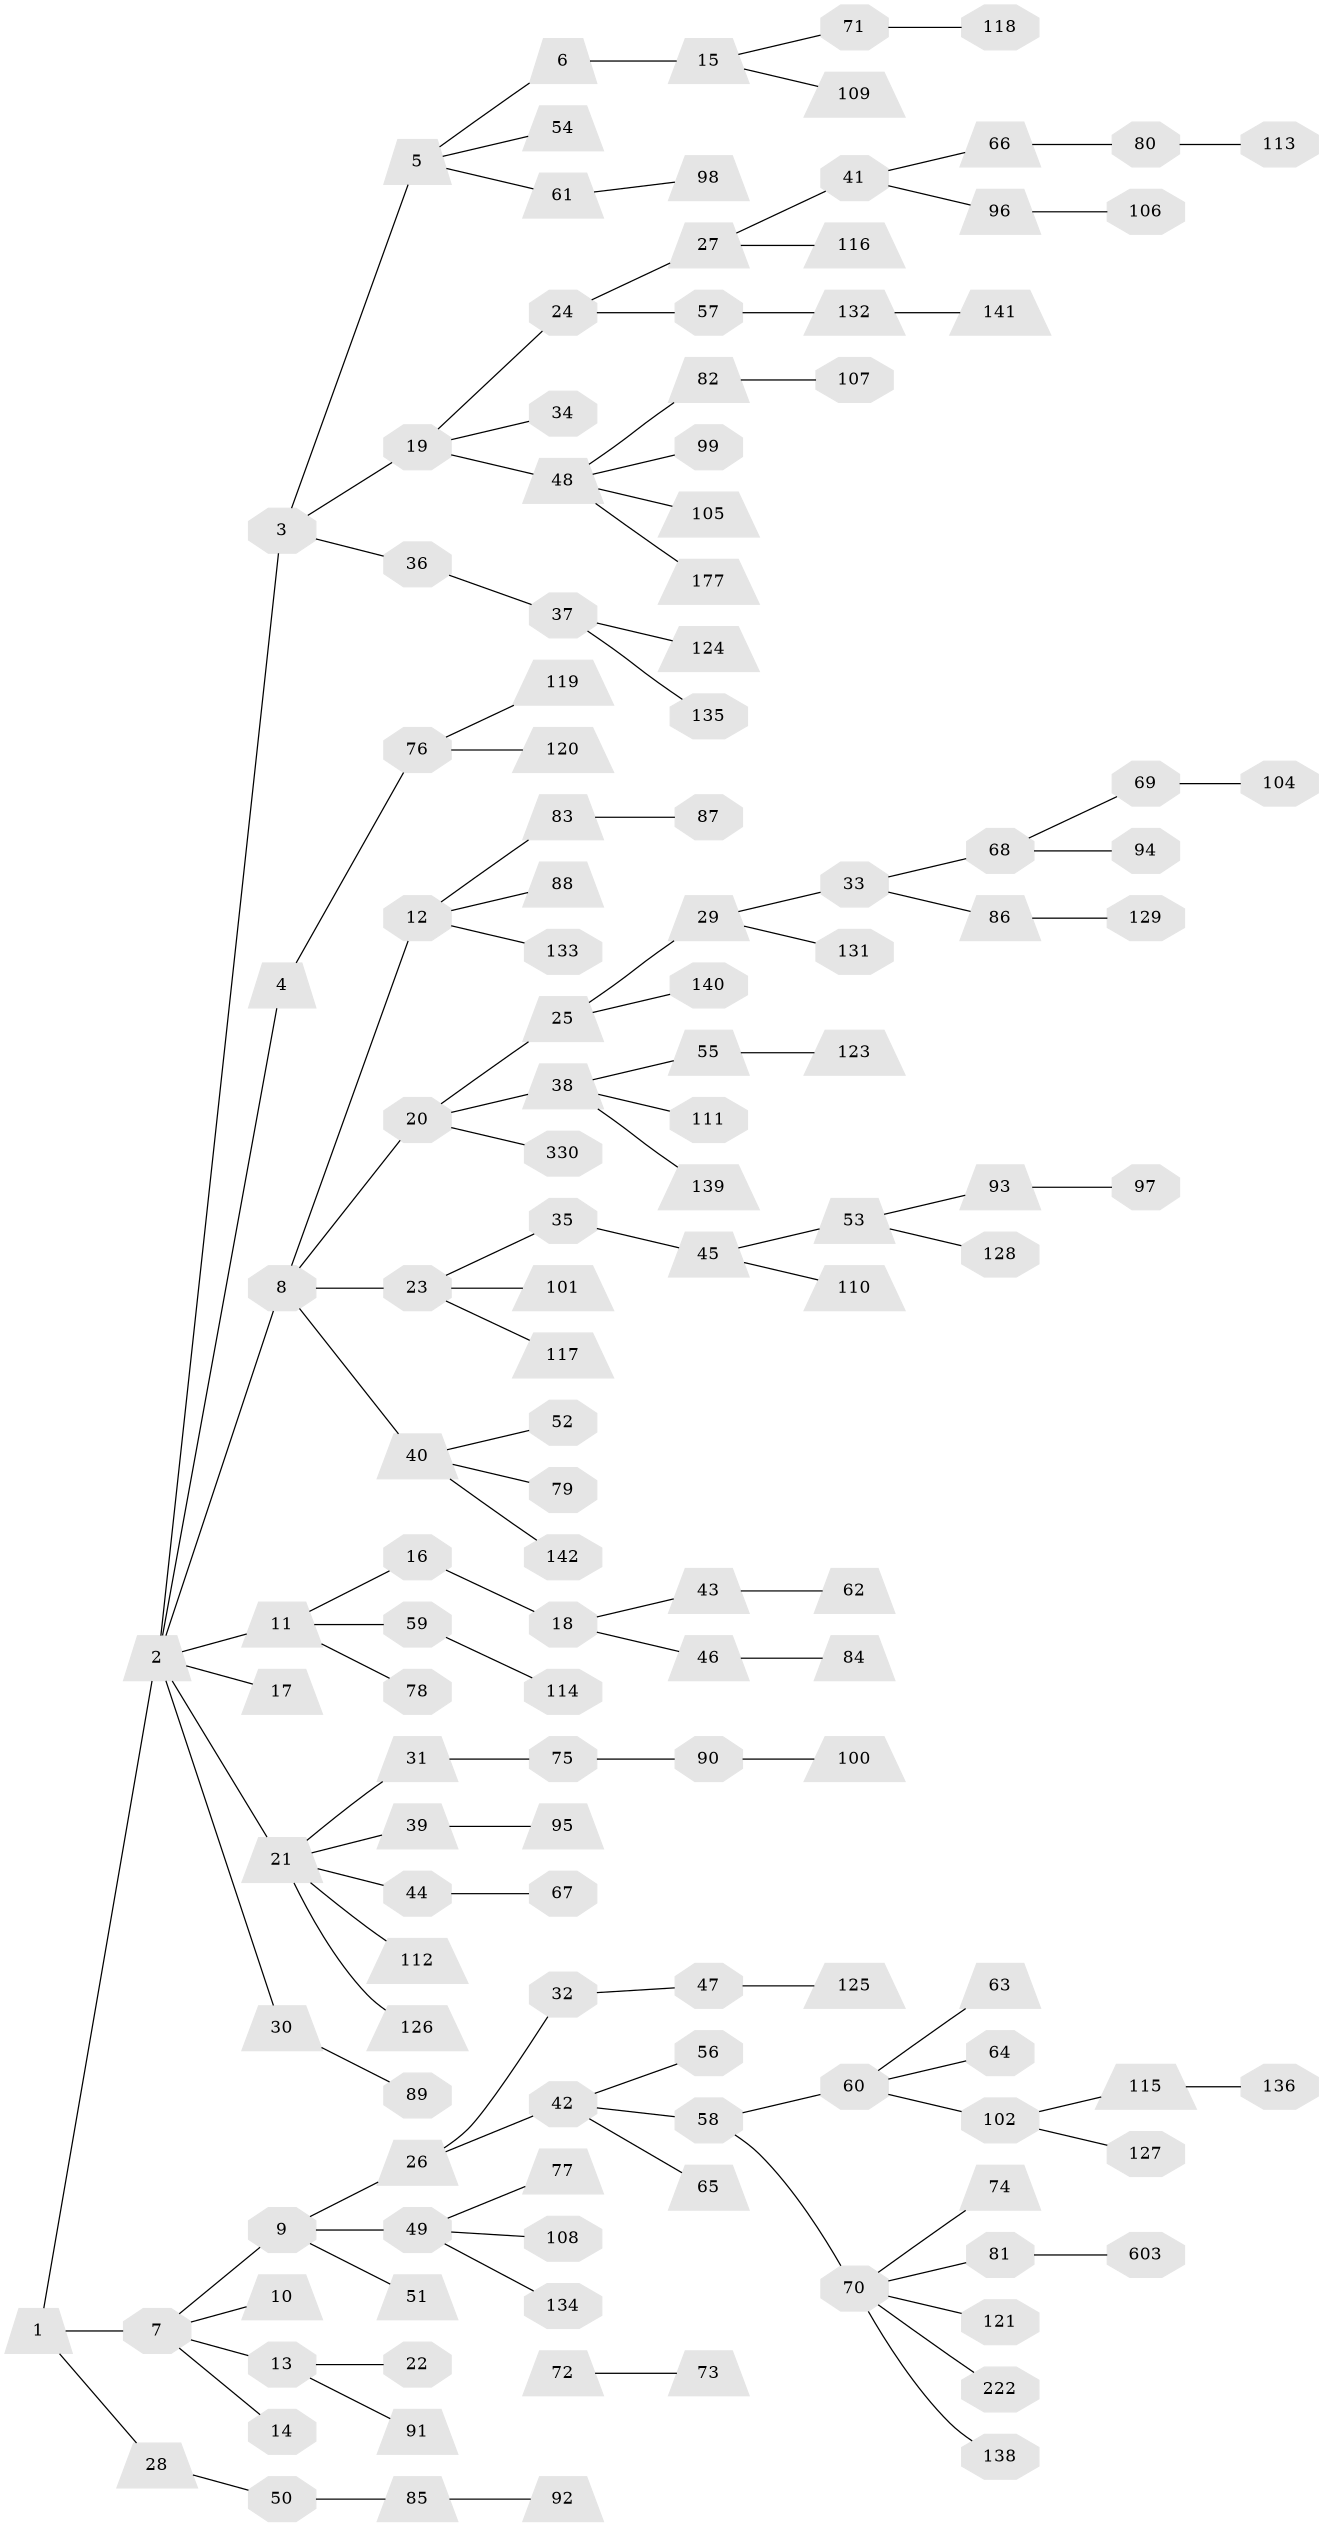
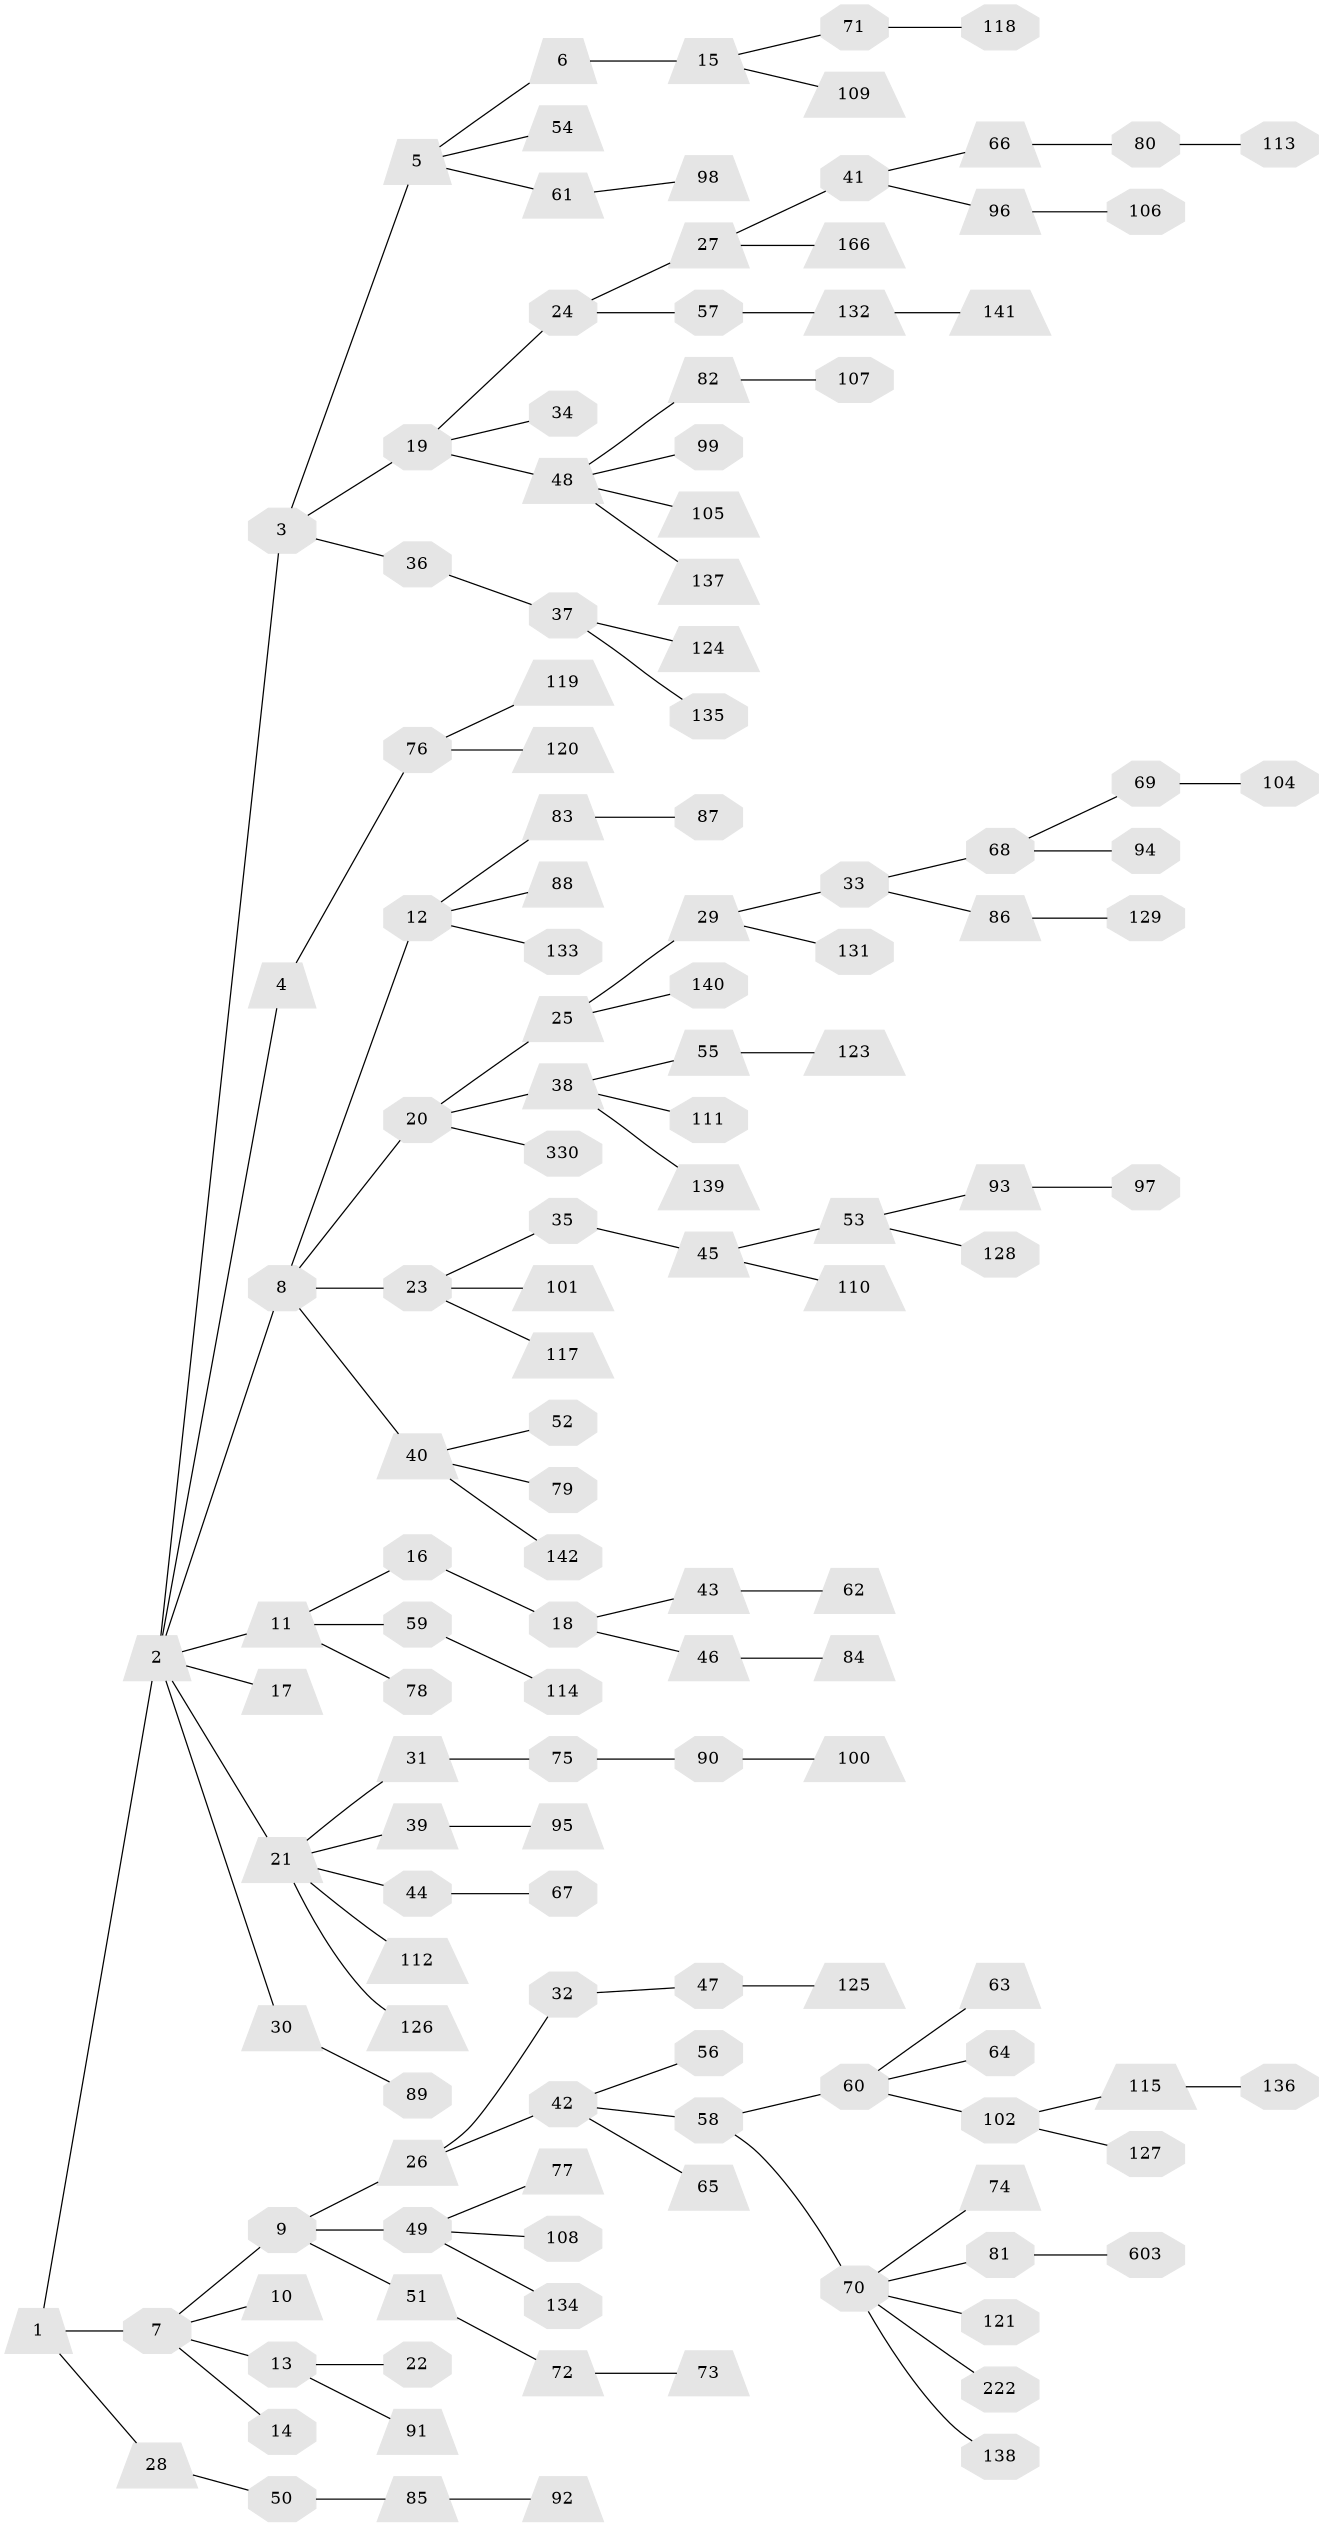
node "116": label "116" -> "166"
node "177": label "177" -> "137"
edge "51" -- "72": added
